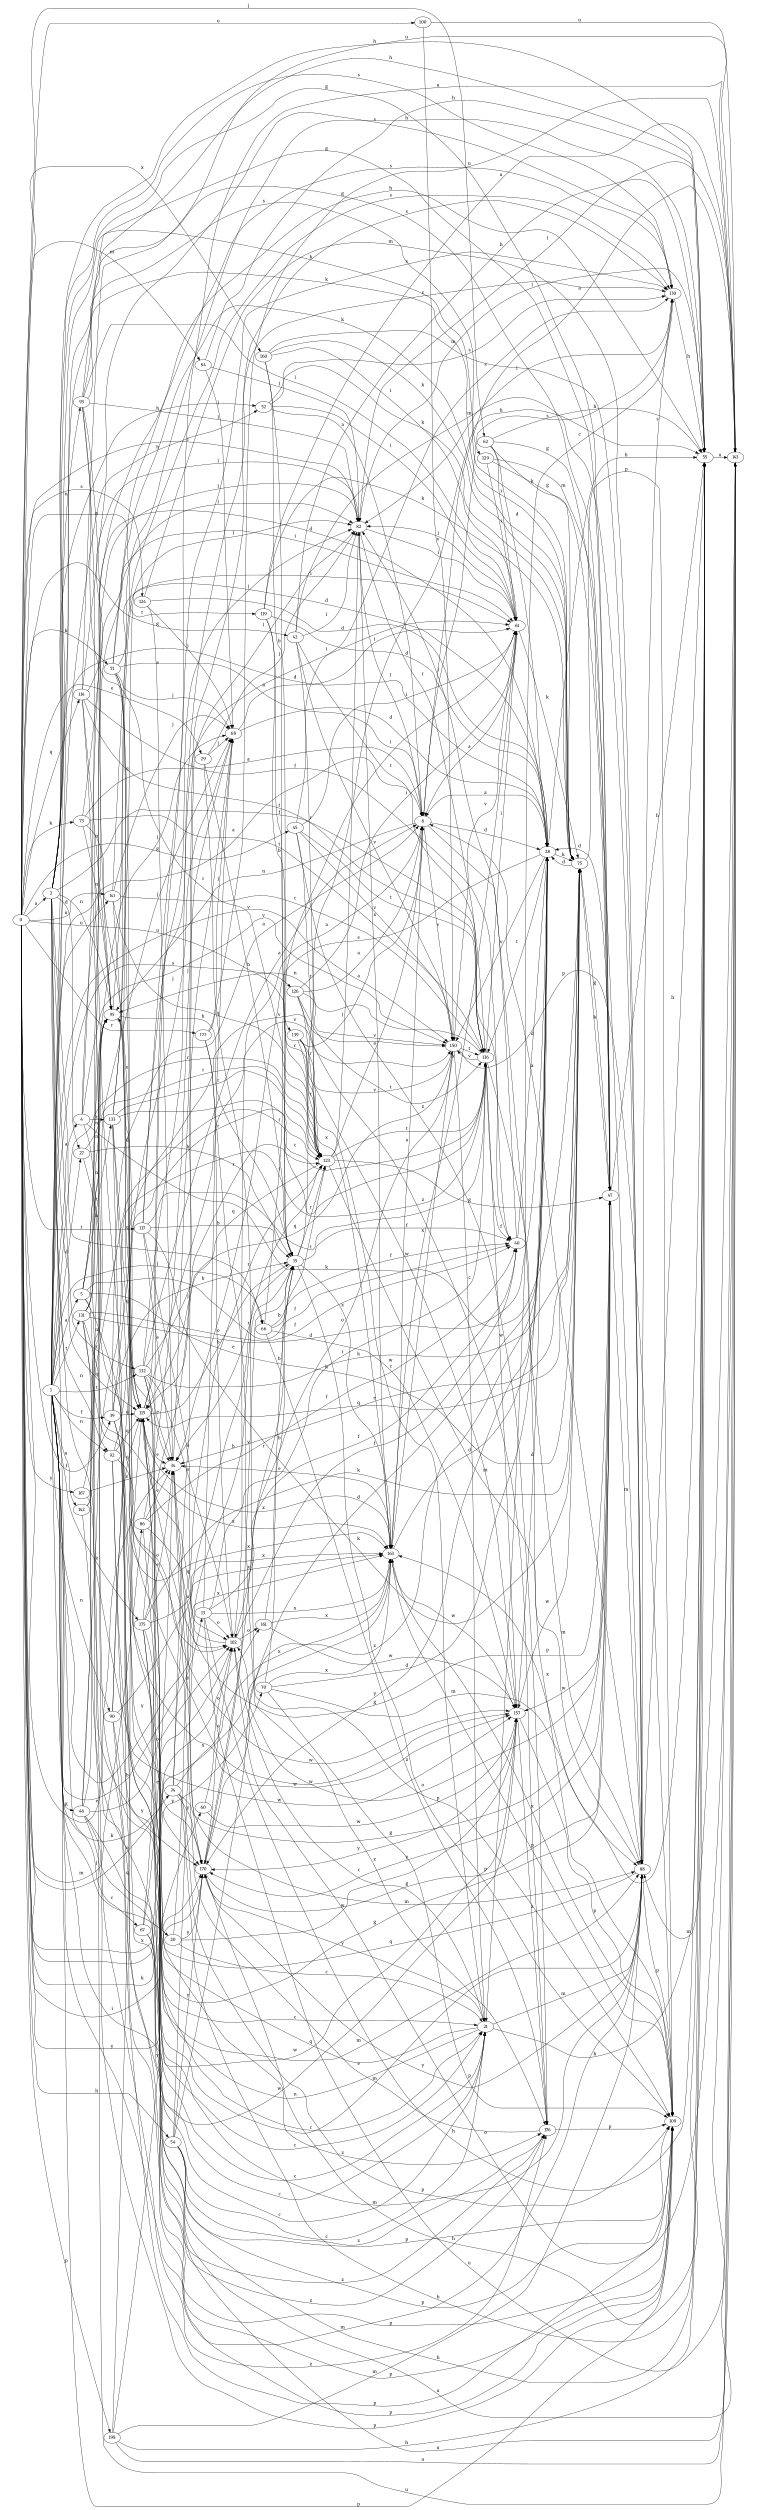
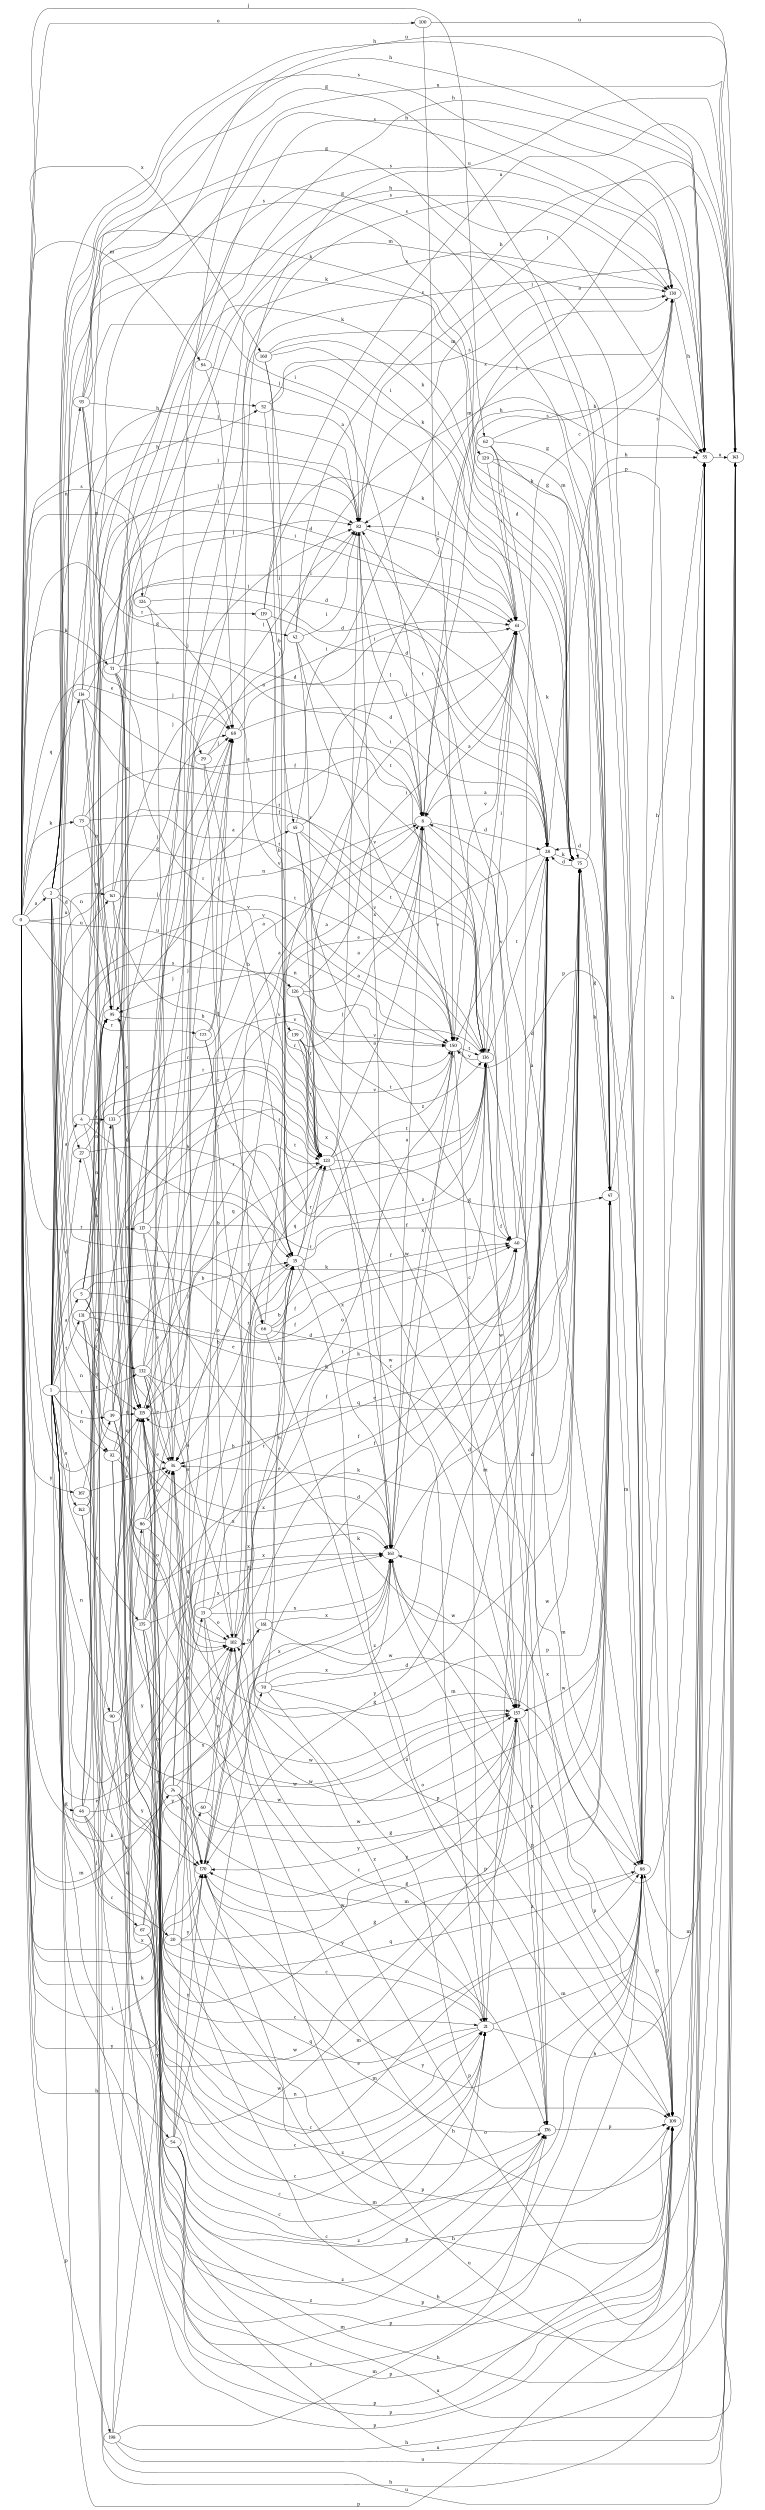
edge "52" -> "61": now "52" -> "45"
edge "71" -> "150": added, label "v"
edge "102" -> "161": reversed
edge "142" -> "55": added, label "h"
